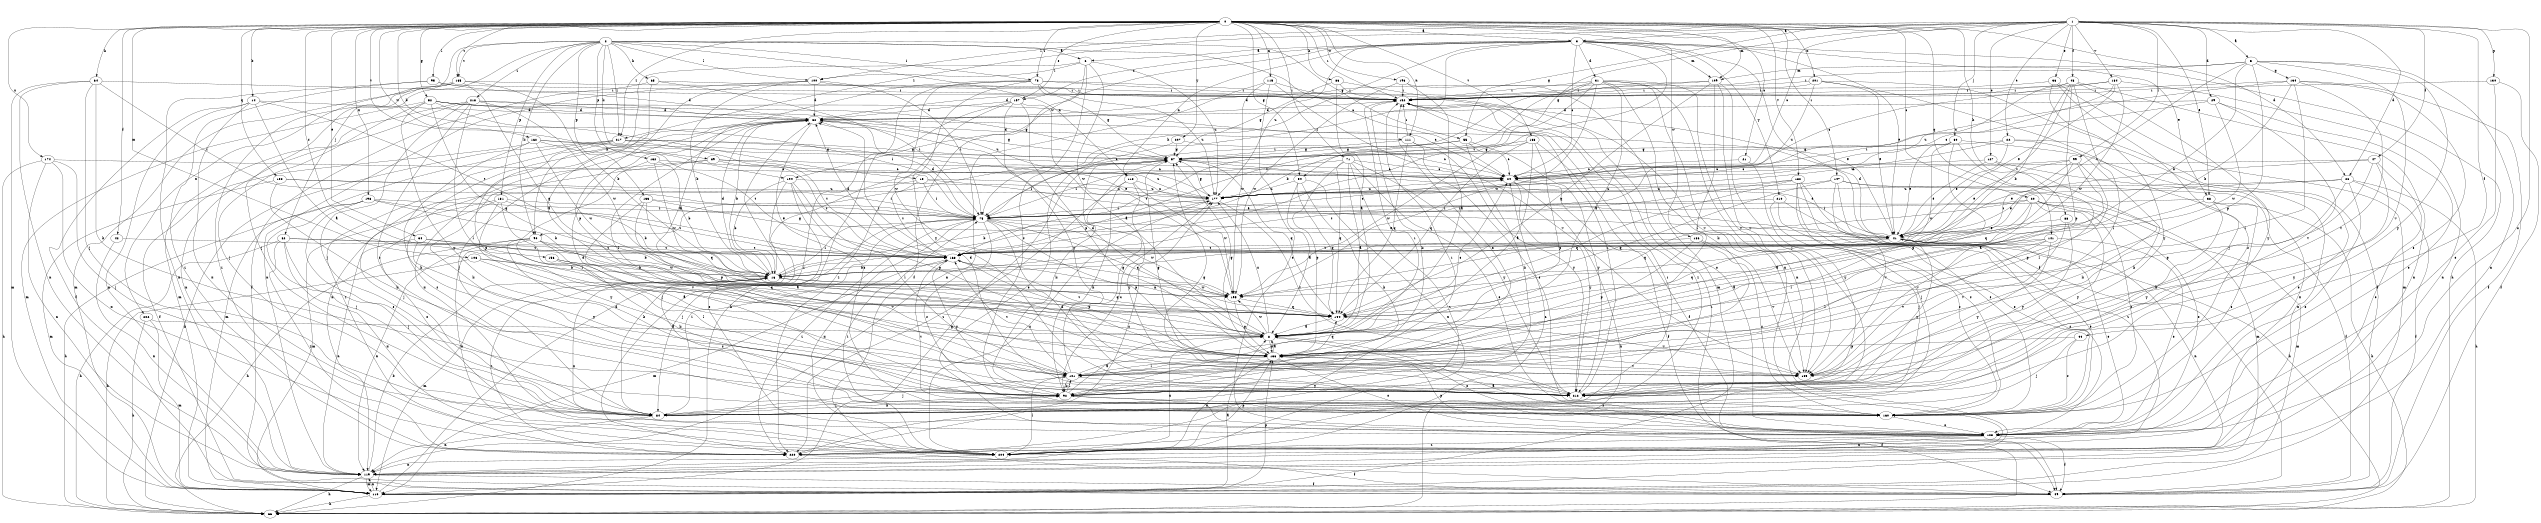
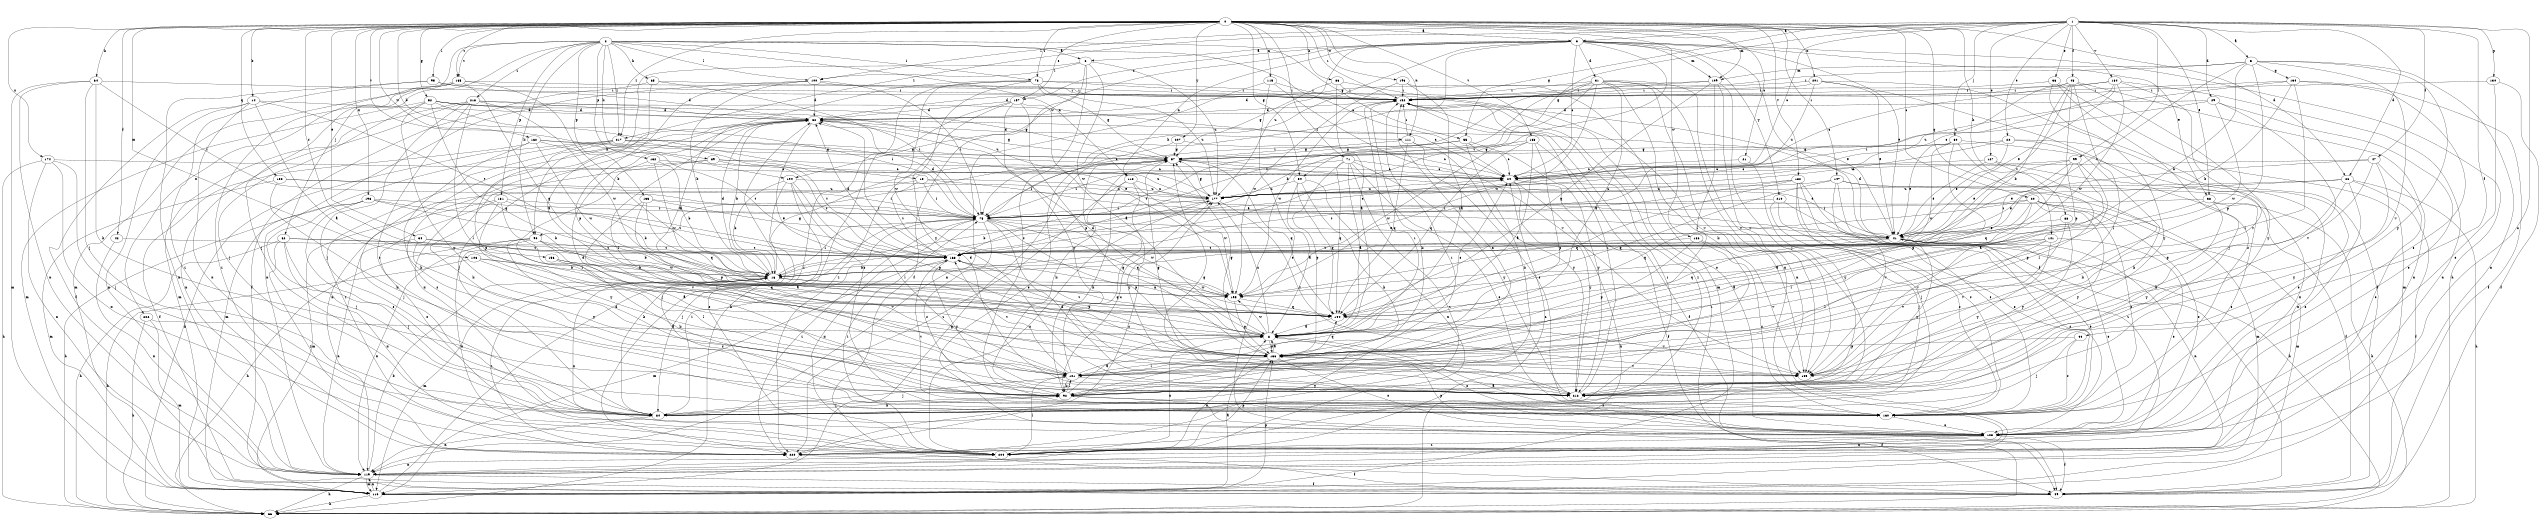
edge "115" -> "195": now "152" -> "195"
edge "134" -> "185": now "184" -> "185"
